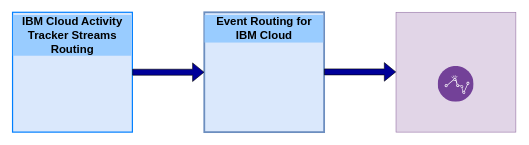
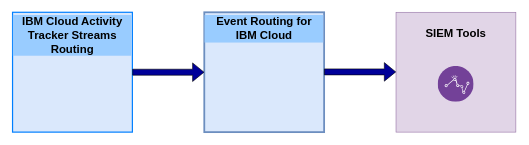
node "SIEM Tools": added
